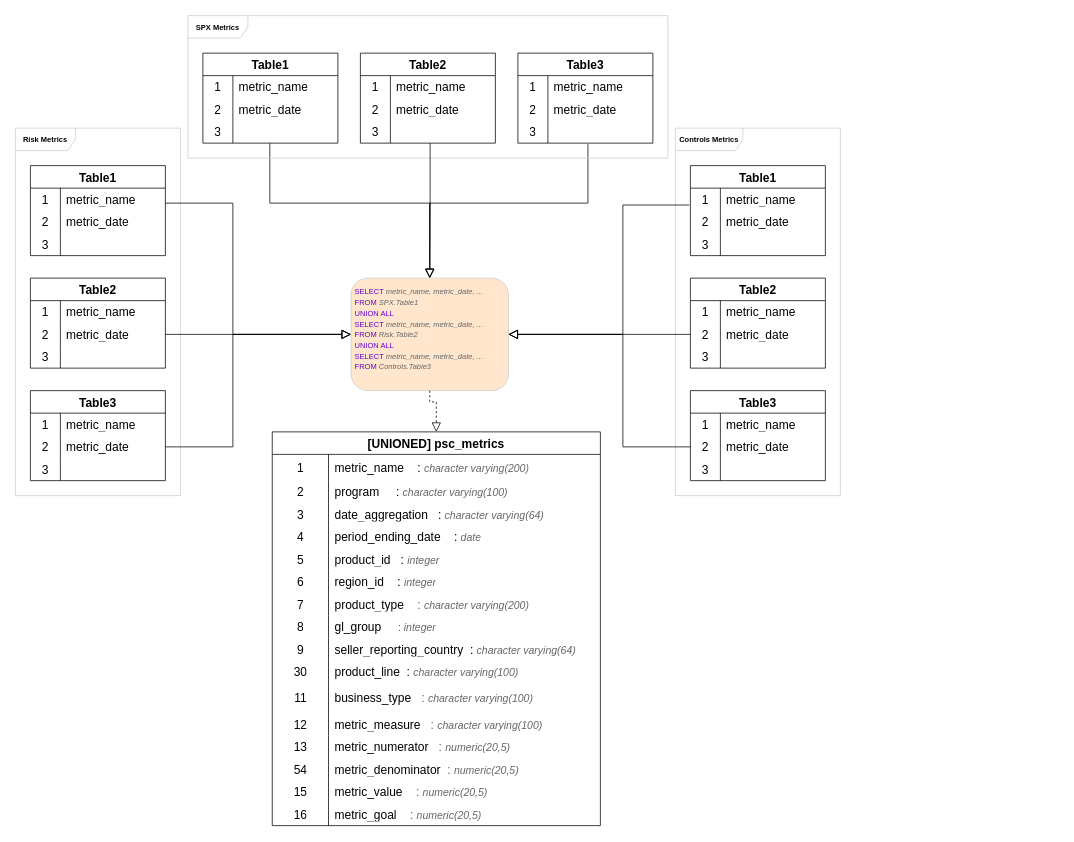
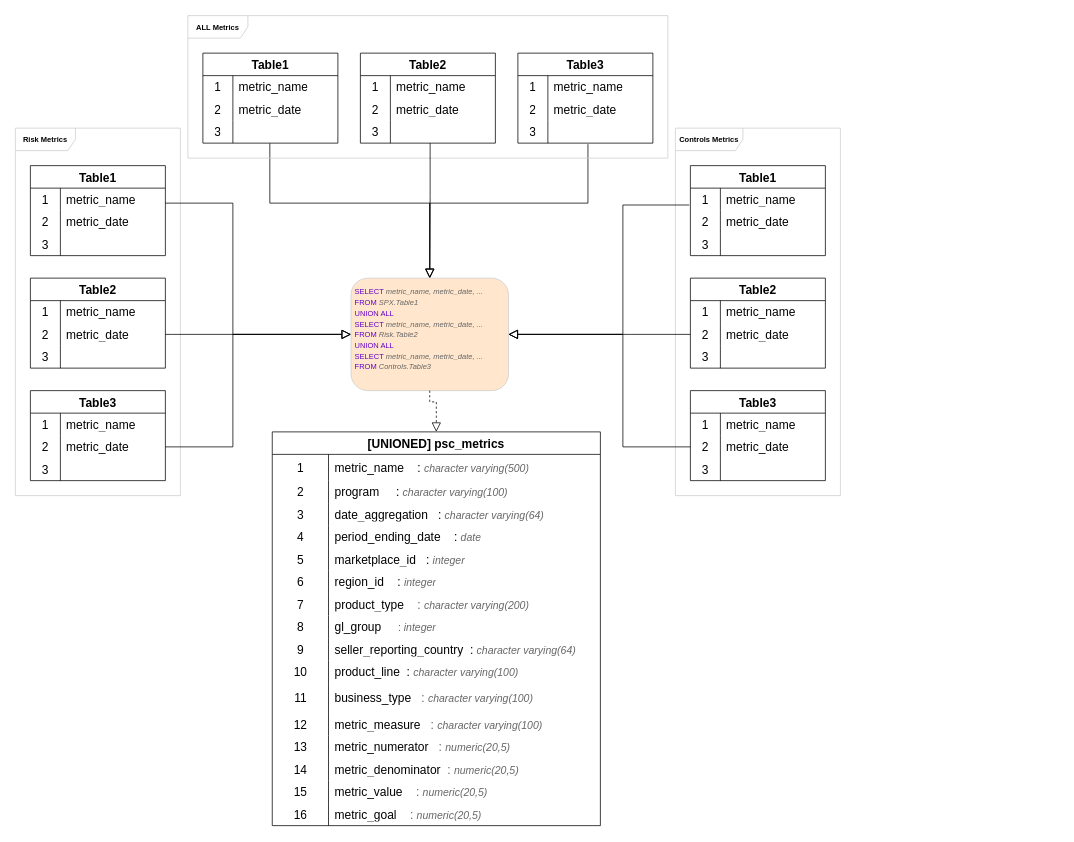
node "SPX Metrics": label "SPX Metrics" -> "ALL Metrics"
node "metric_name : character varying(200)": label "metric_name : character varying(200)" -> "metric_name : character varying(500)"
node "product_id : integer": label "product_id : integer" -> "marketplace_id : integer"
node "30": label "30" -> "10"
node "54": label "54" -> "14"
